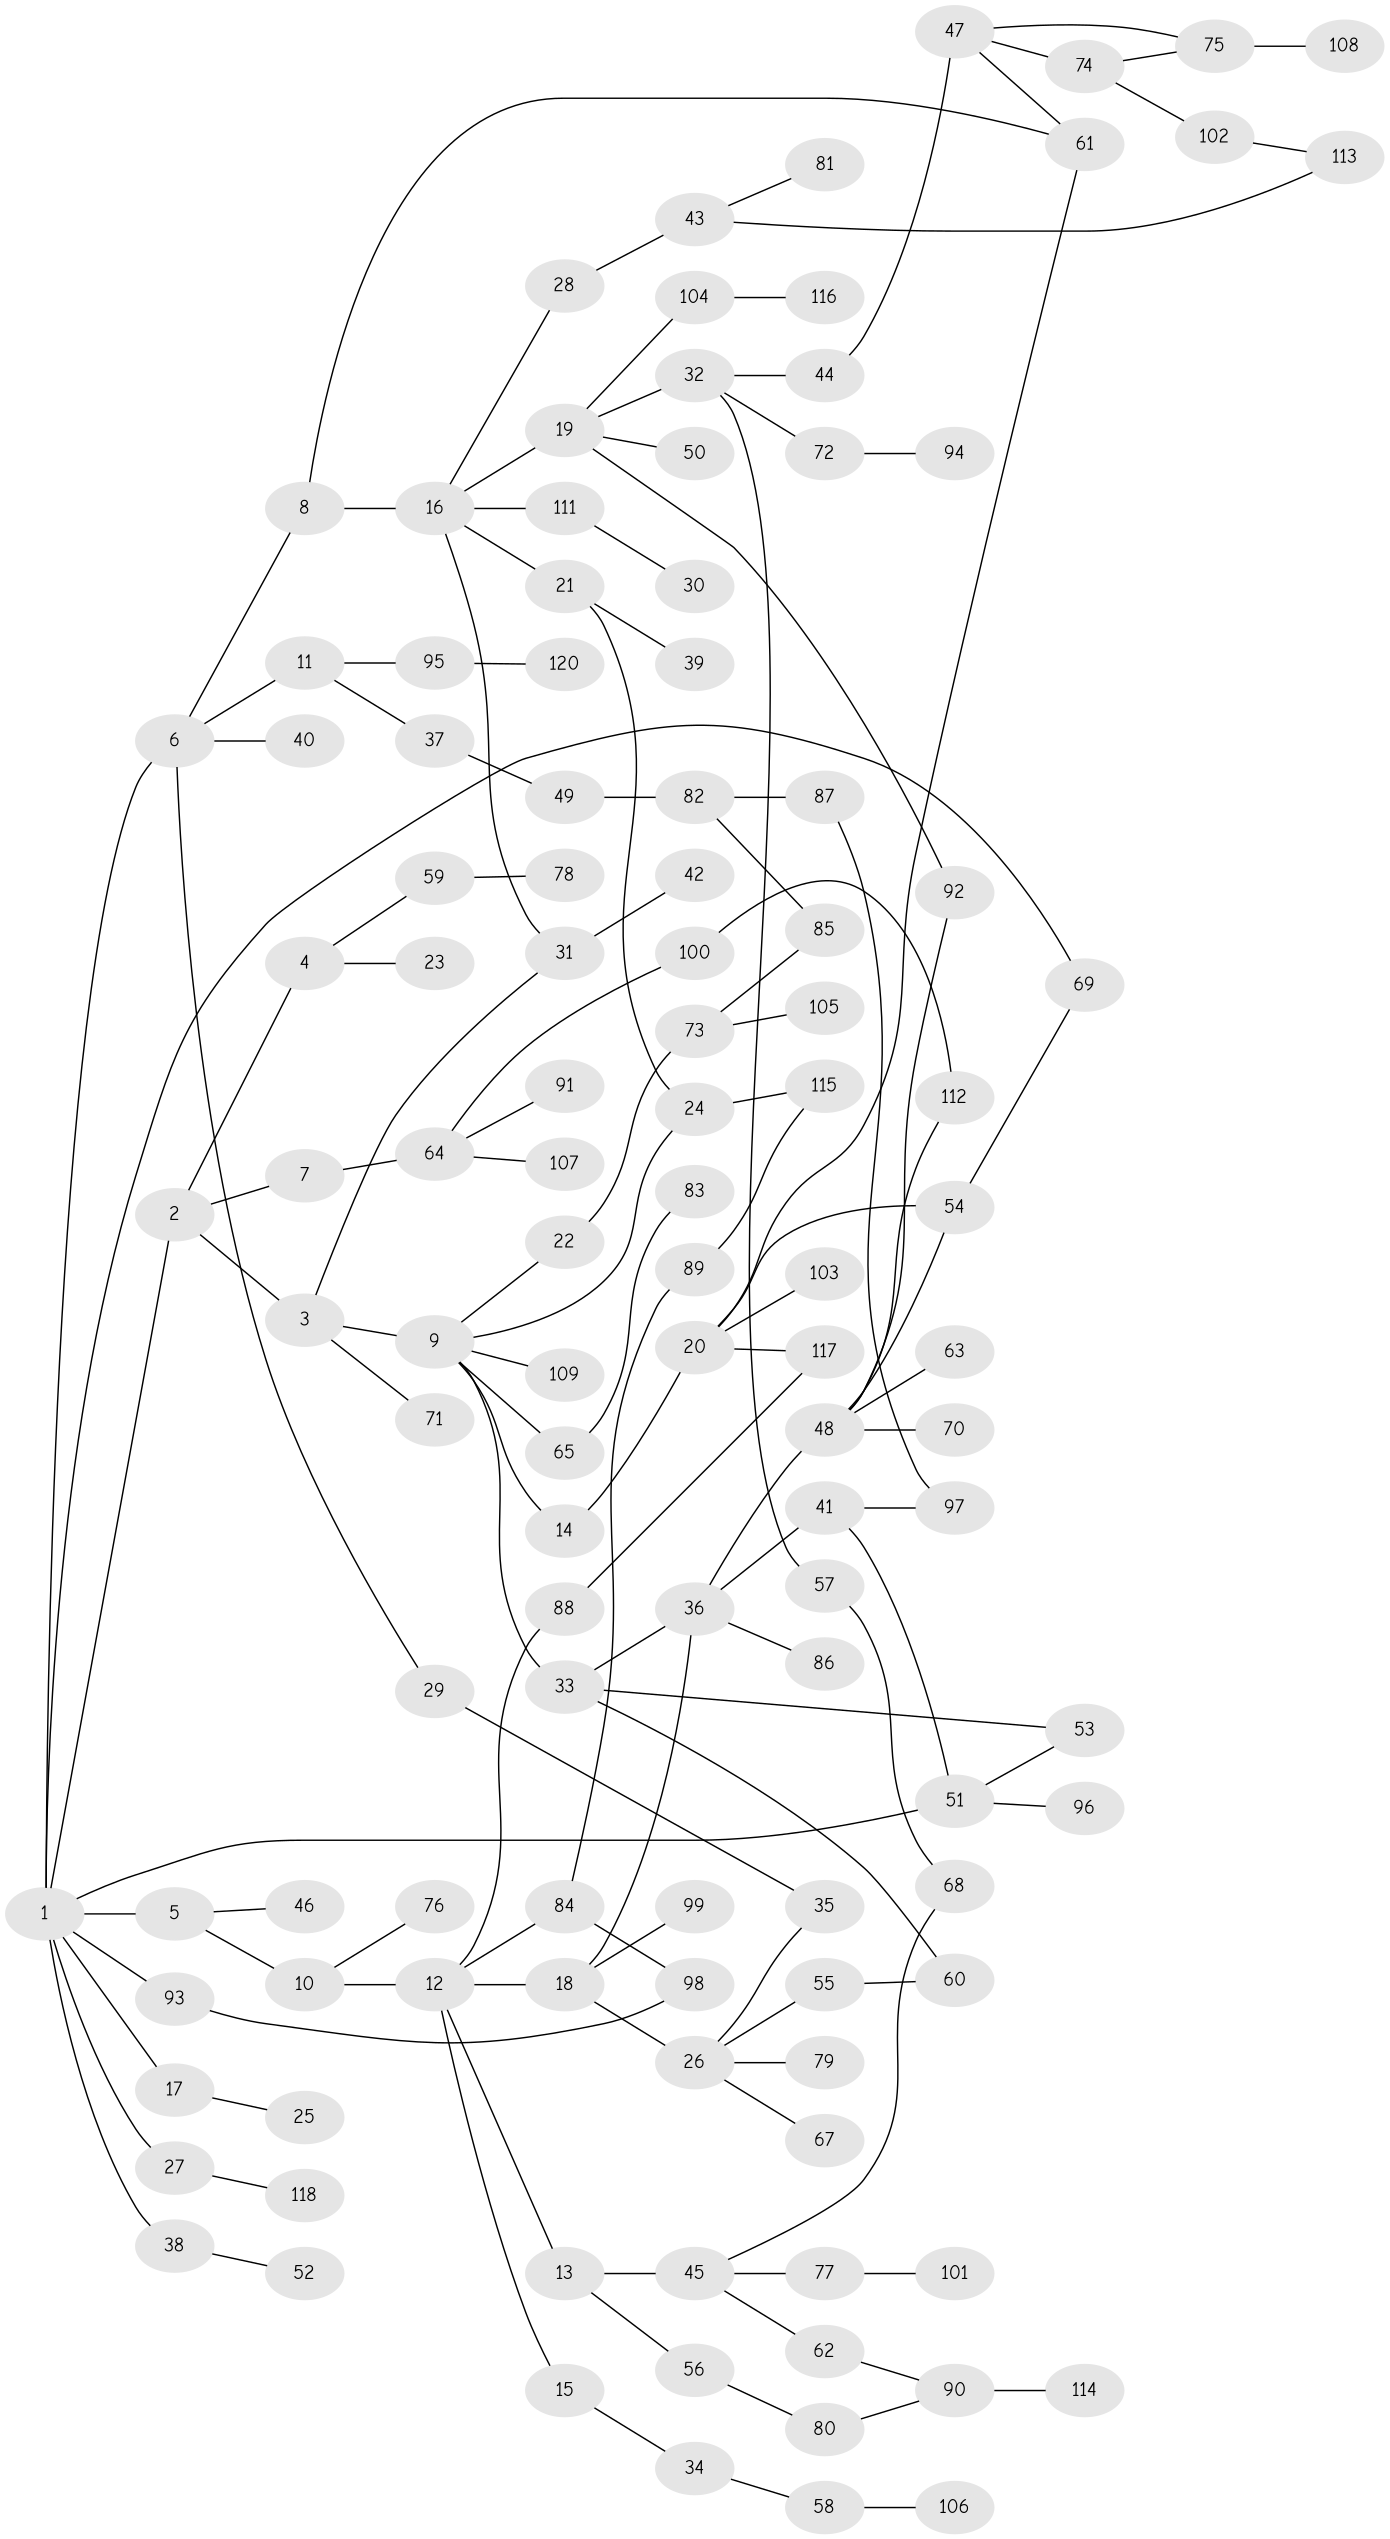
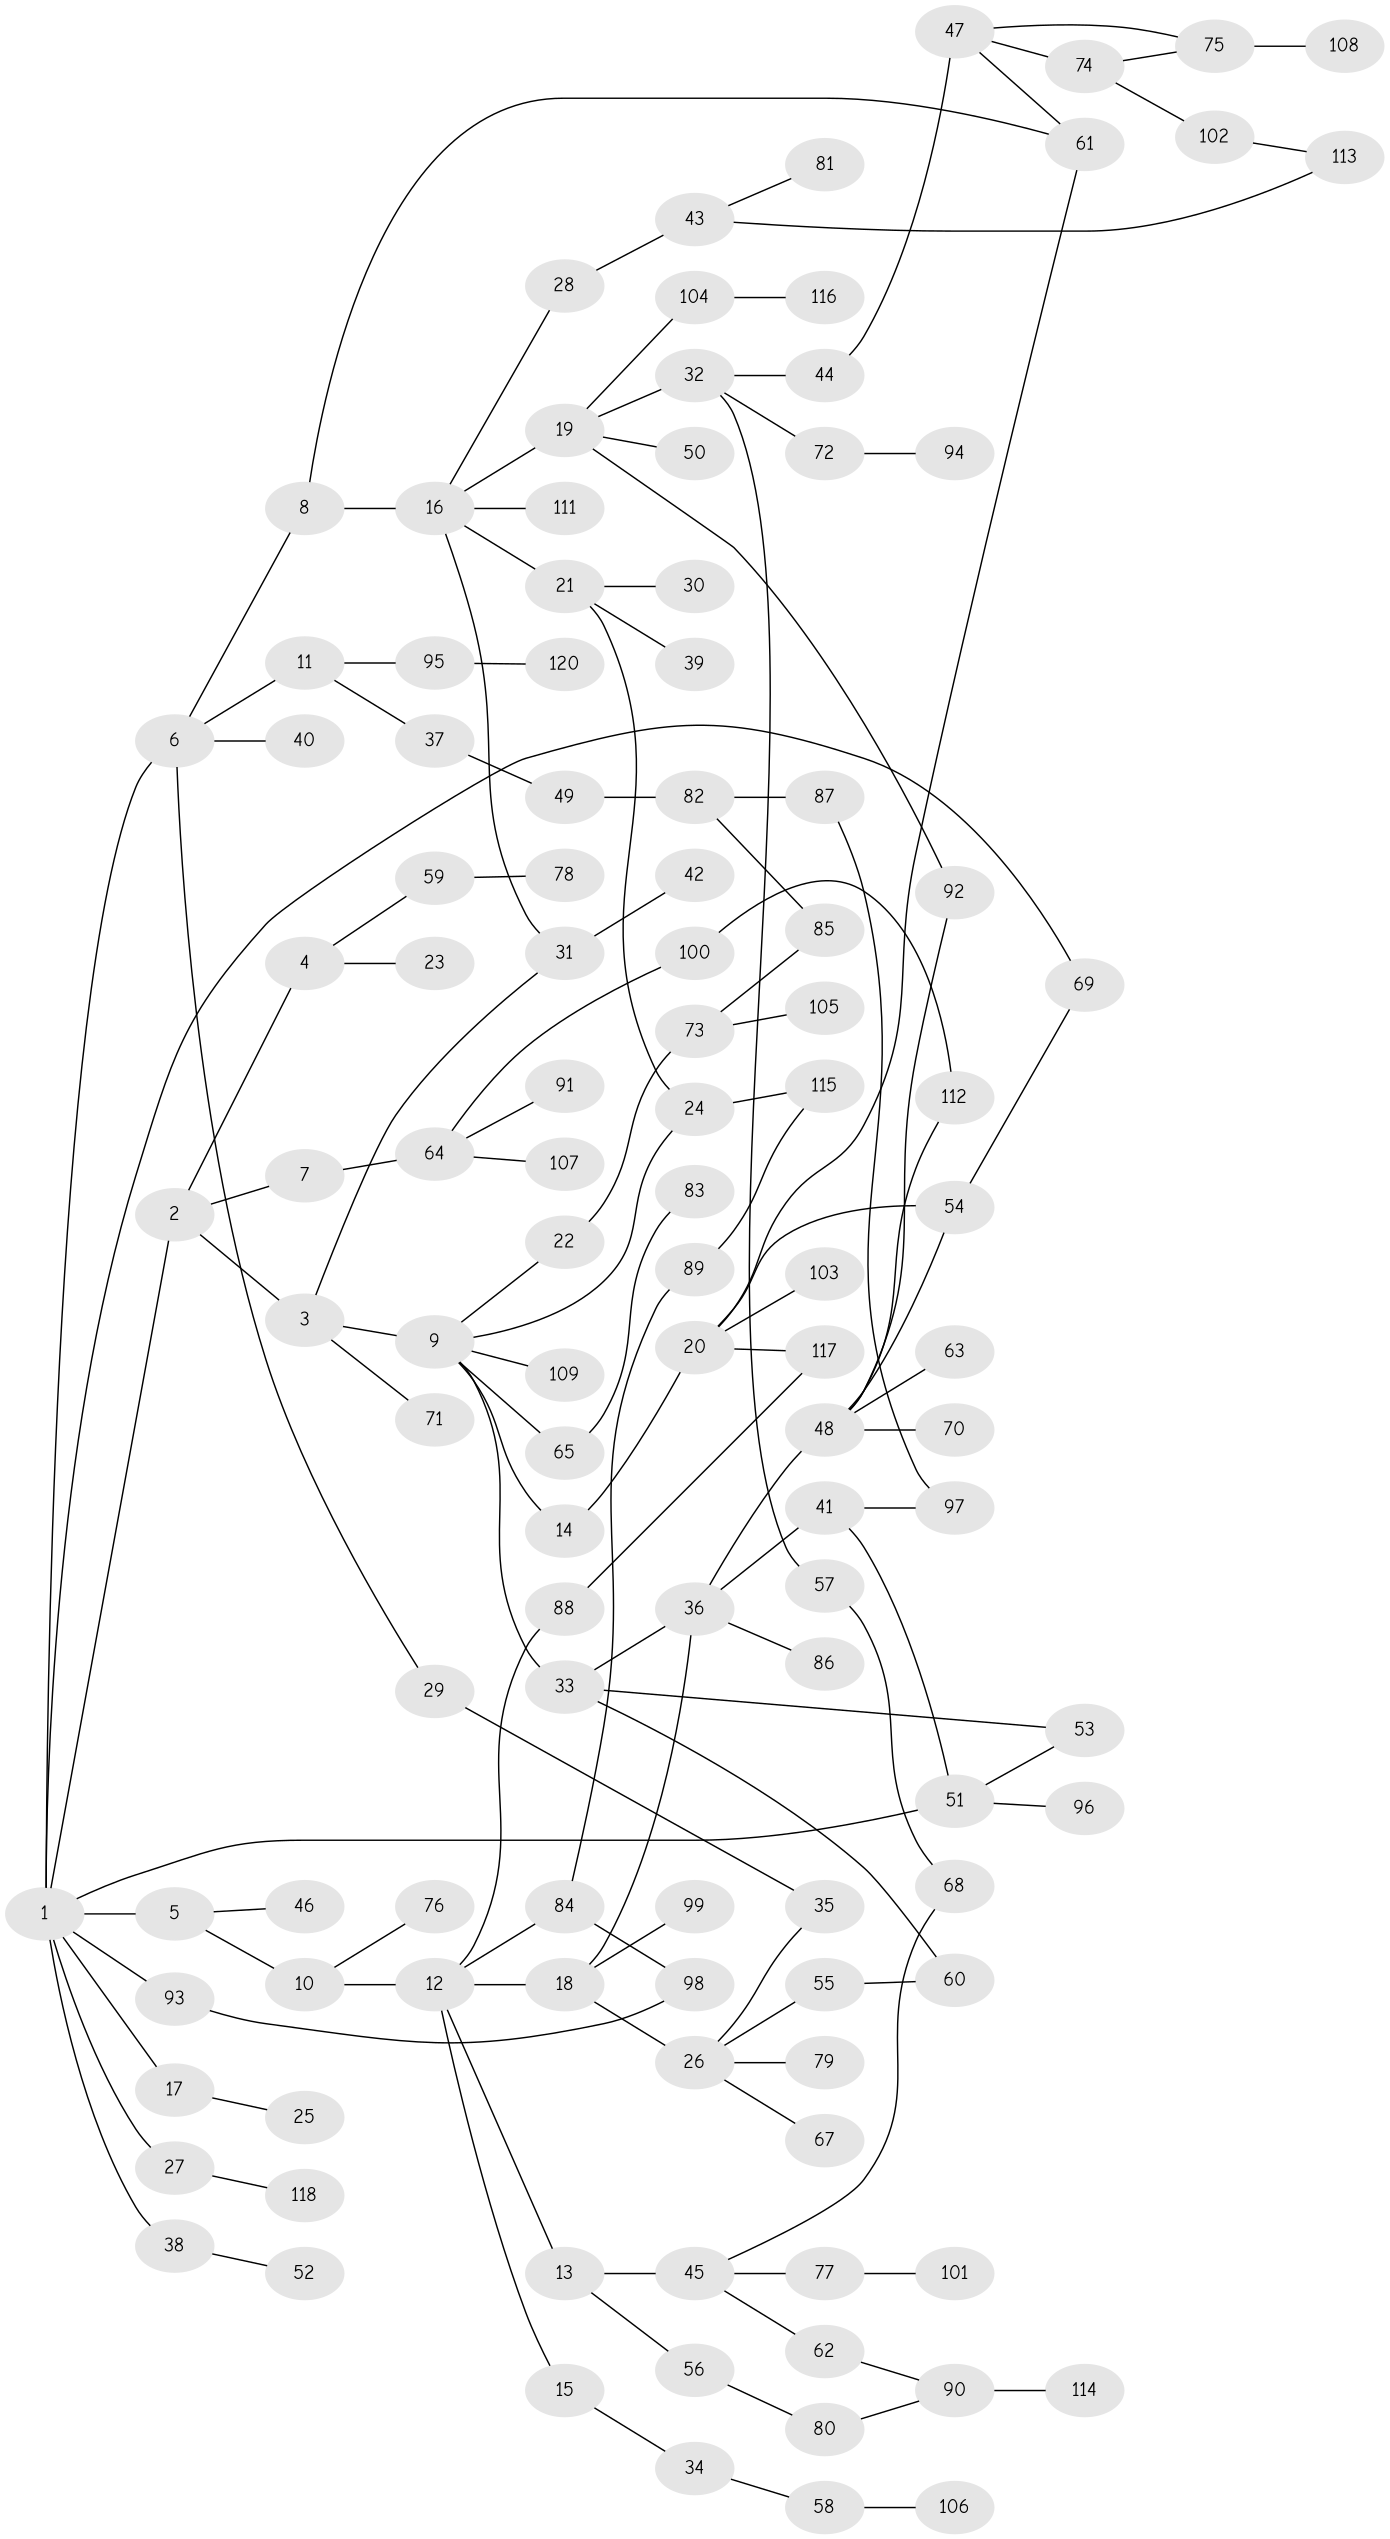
edge "111" -- "30": now "21" -- "30"
